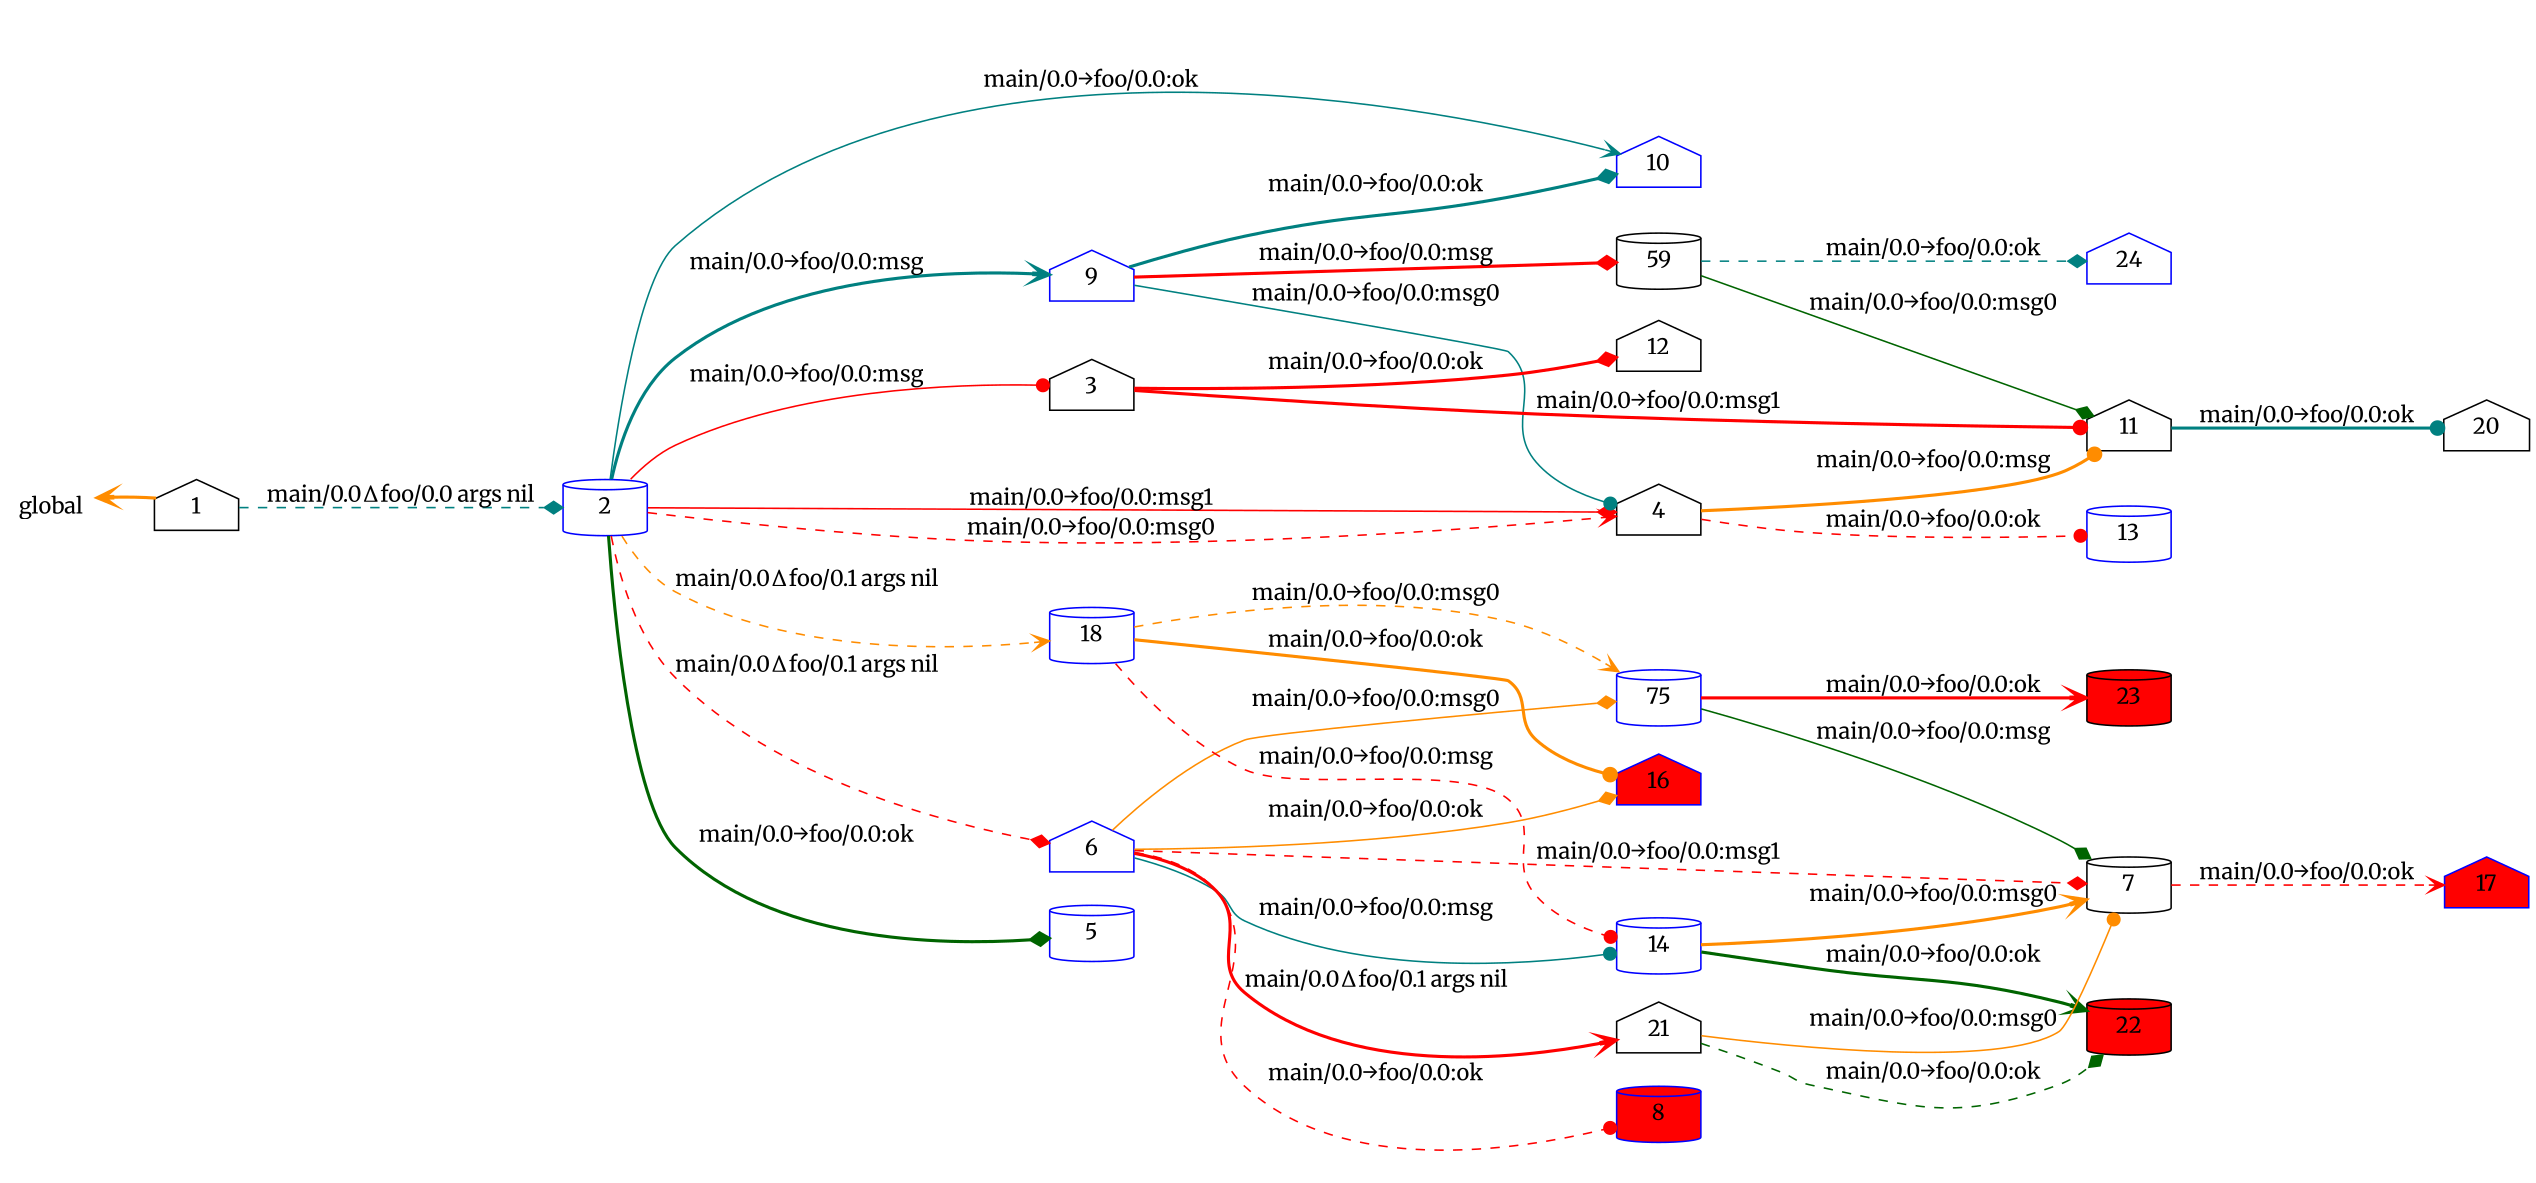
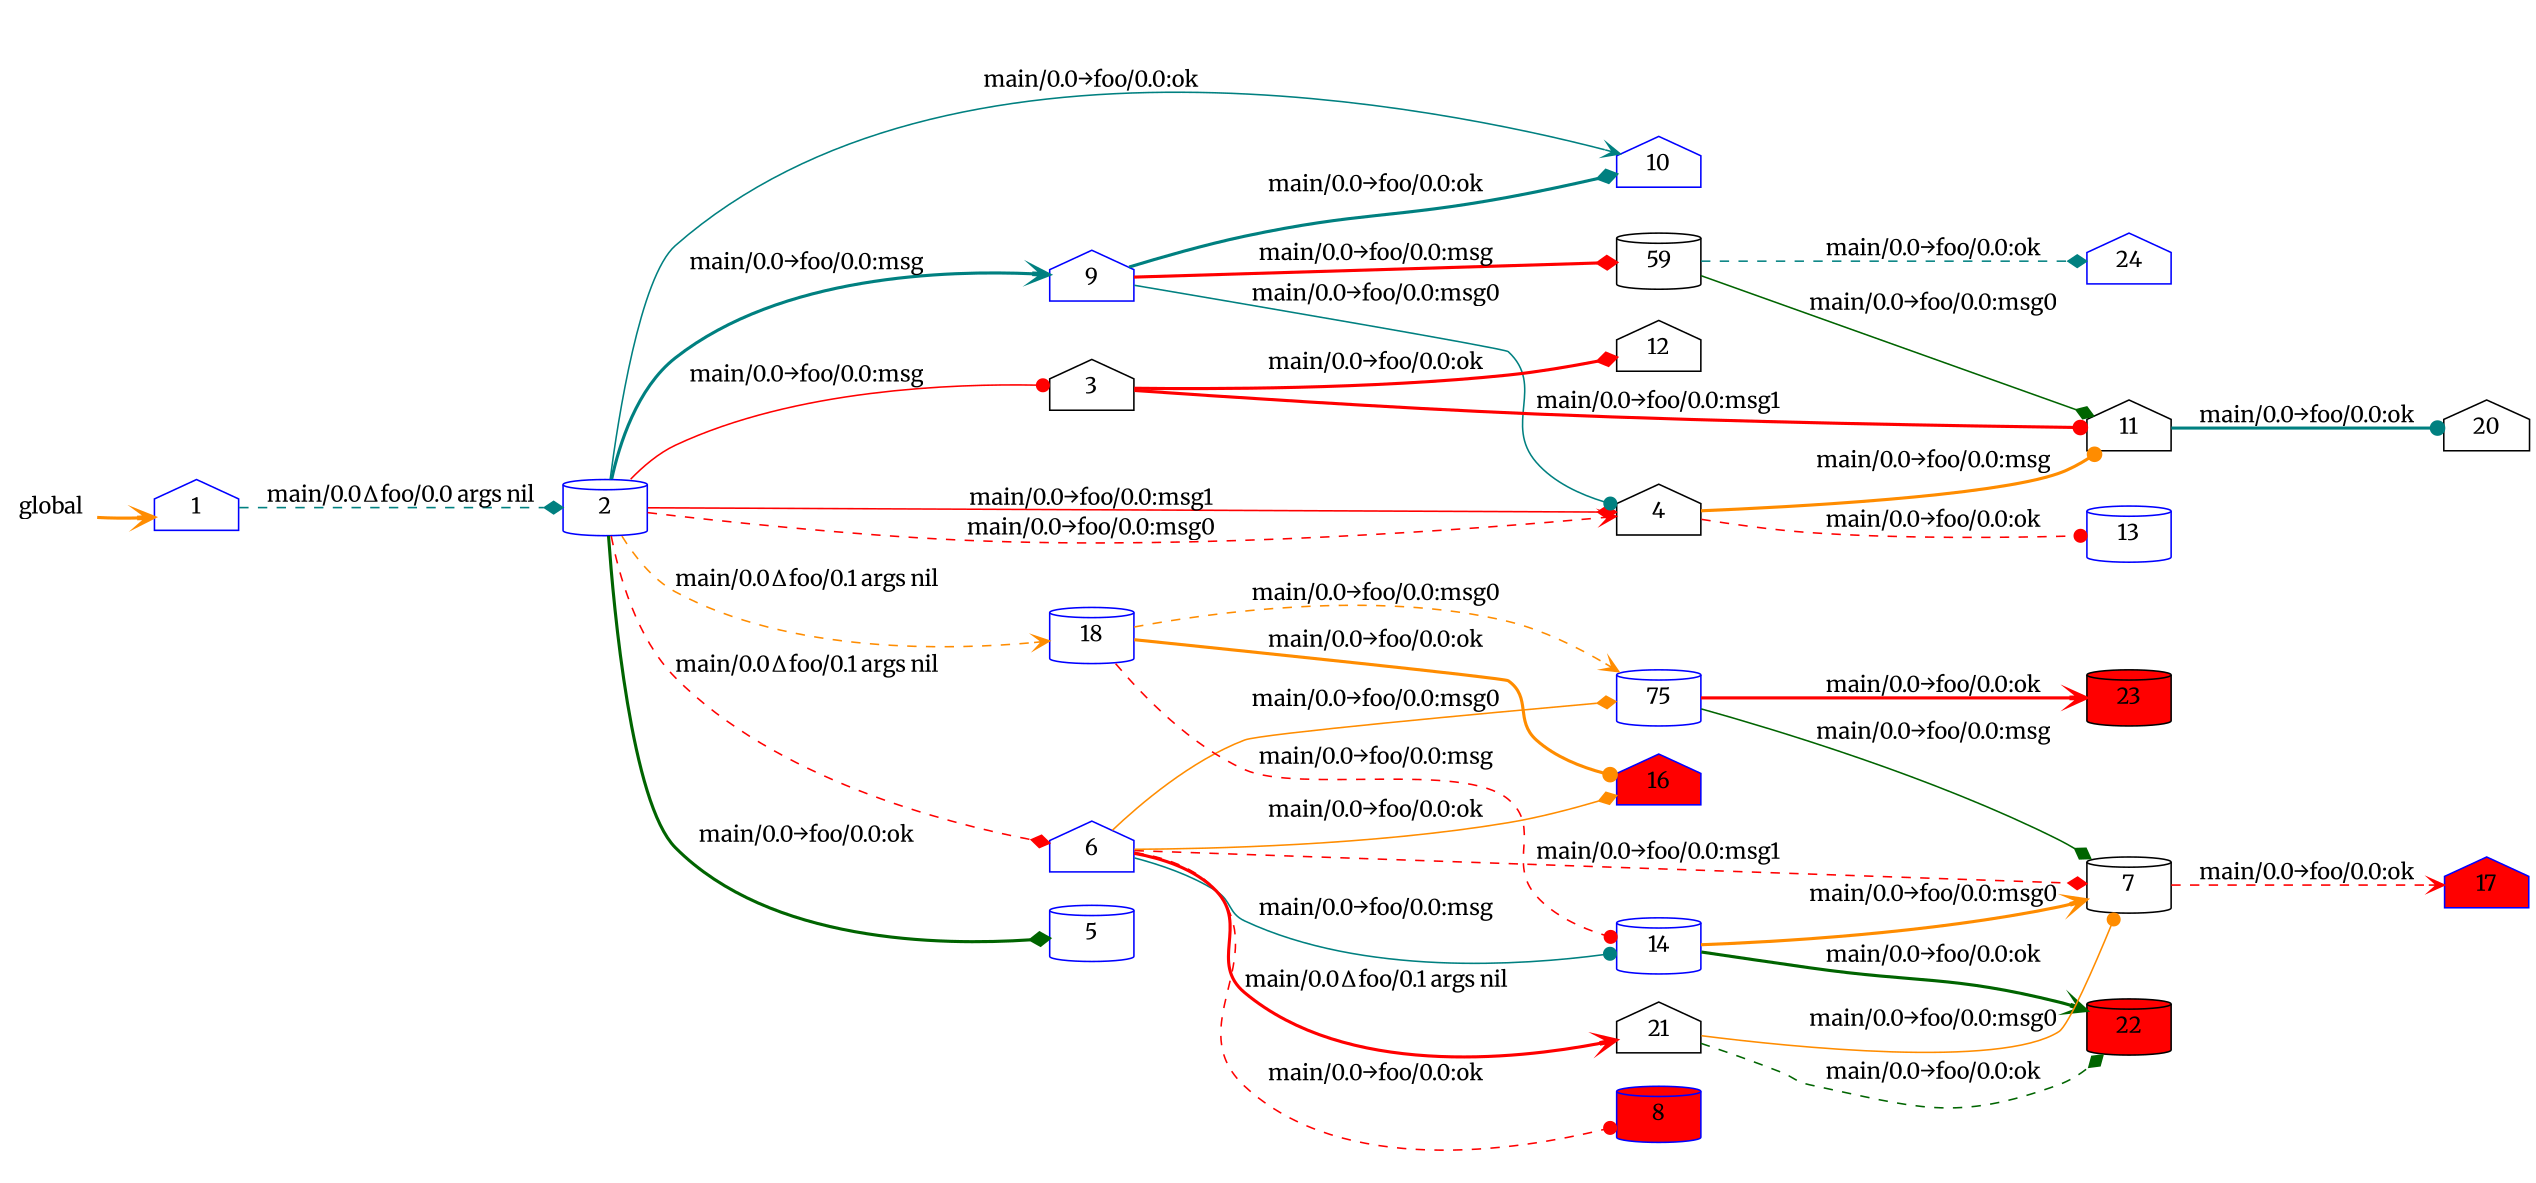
edge "1" -> "global": reversed
node "1": color black -> blue
